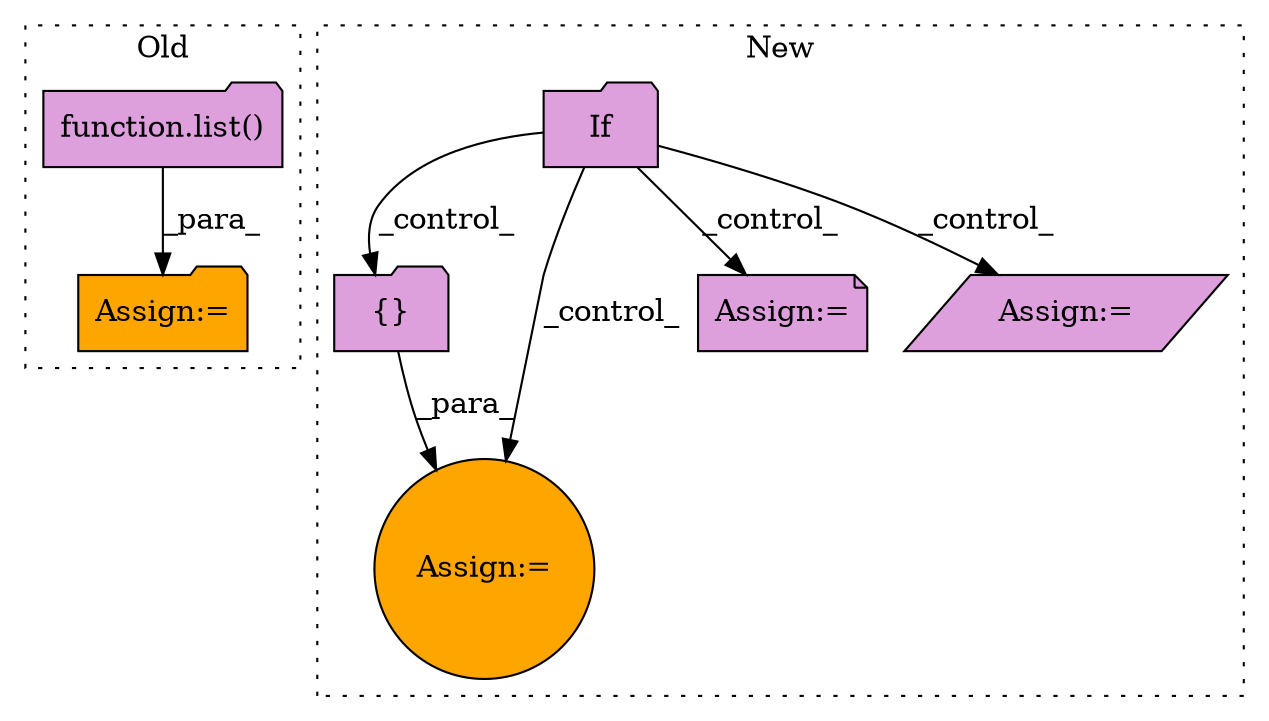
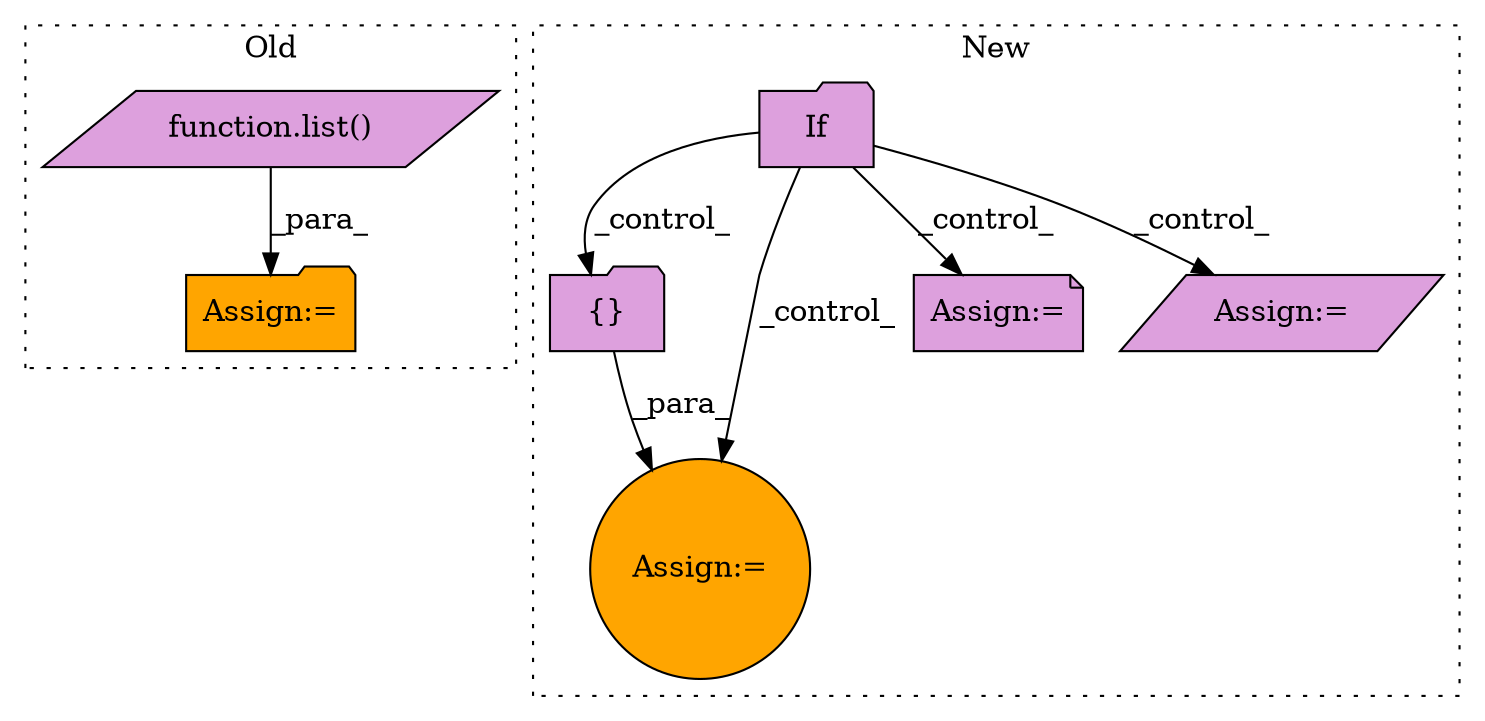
node "function.list()": shape folder -> parallelogram
